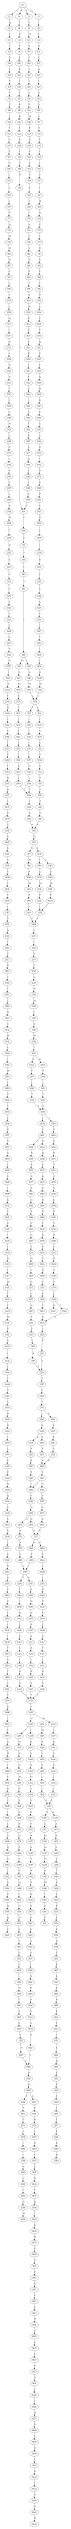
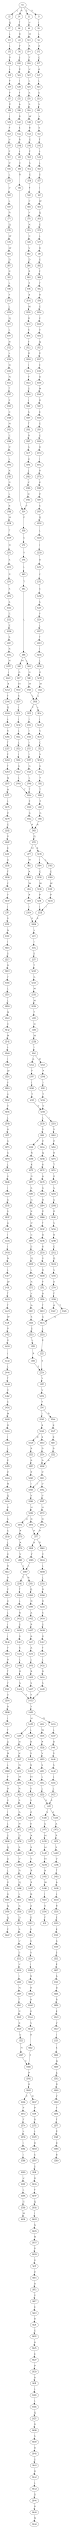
edge "S586" -> "S590": removed, label "K"
